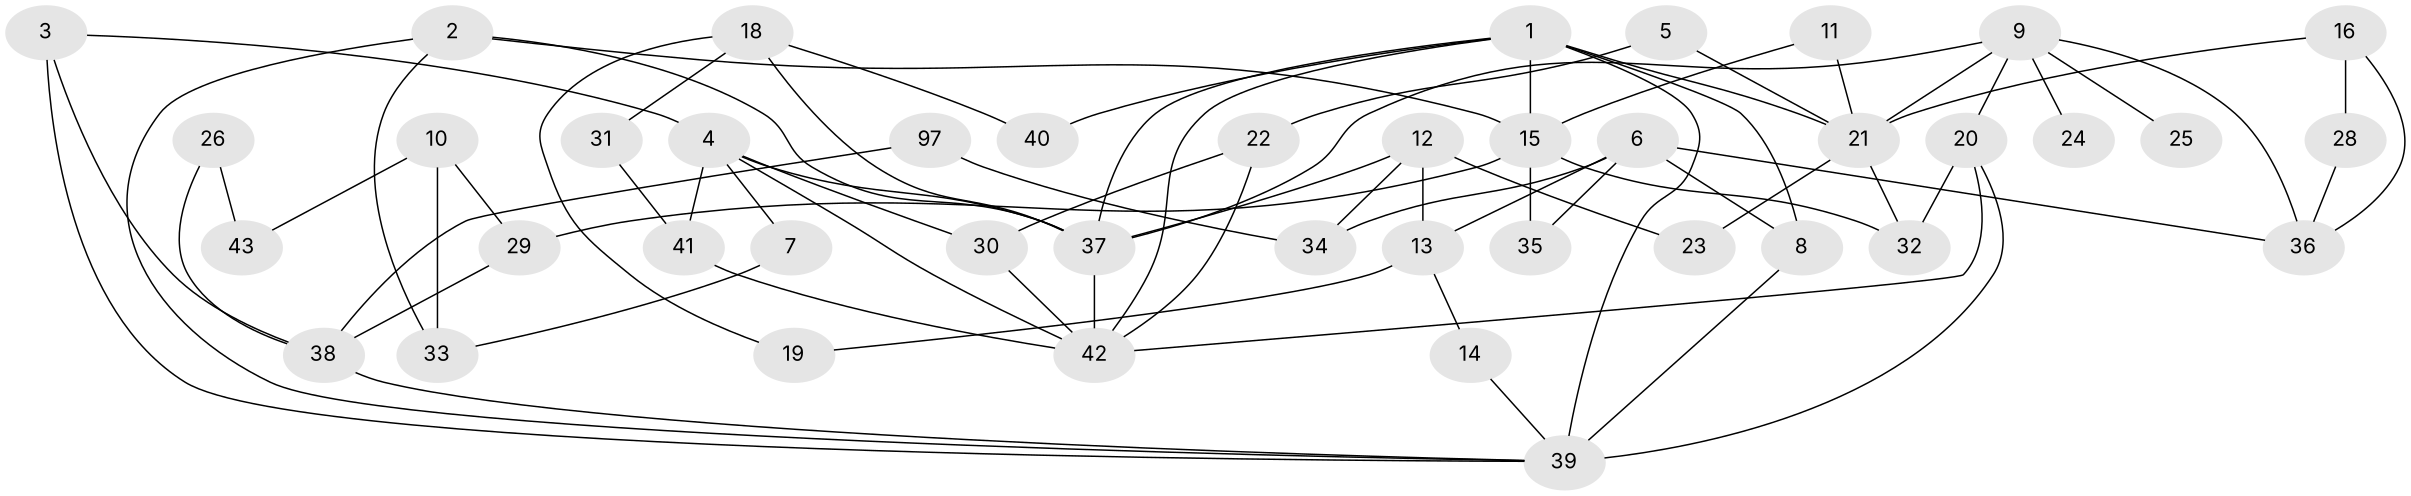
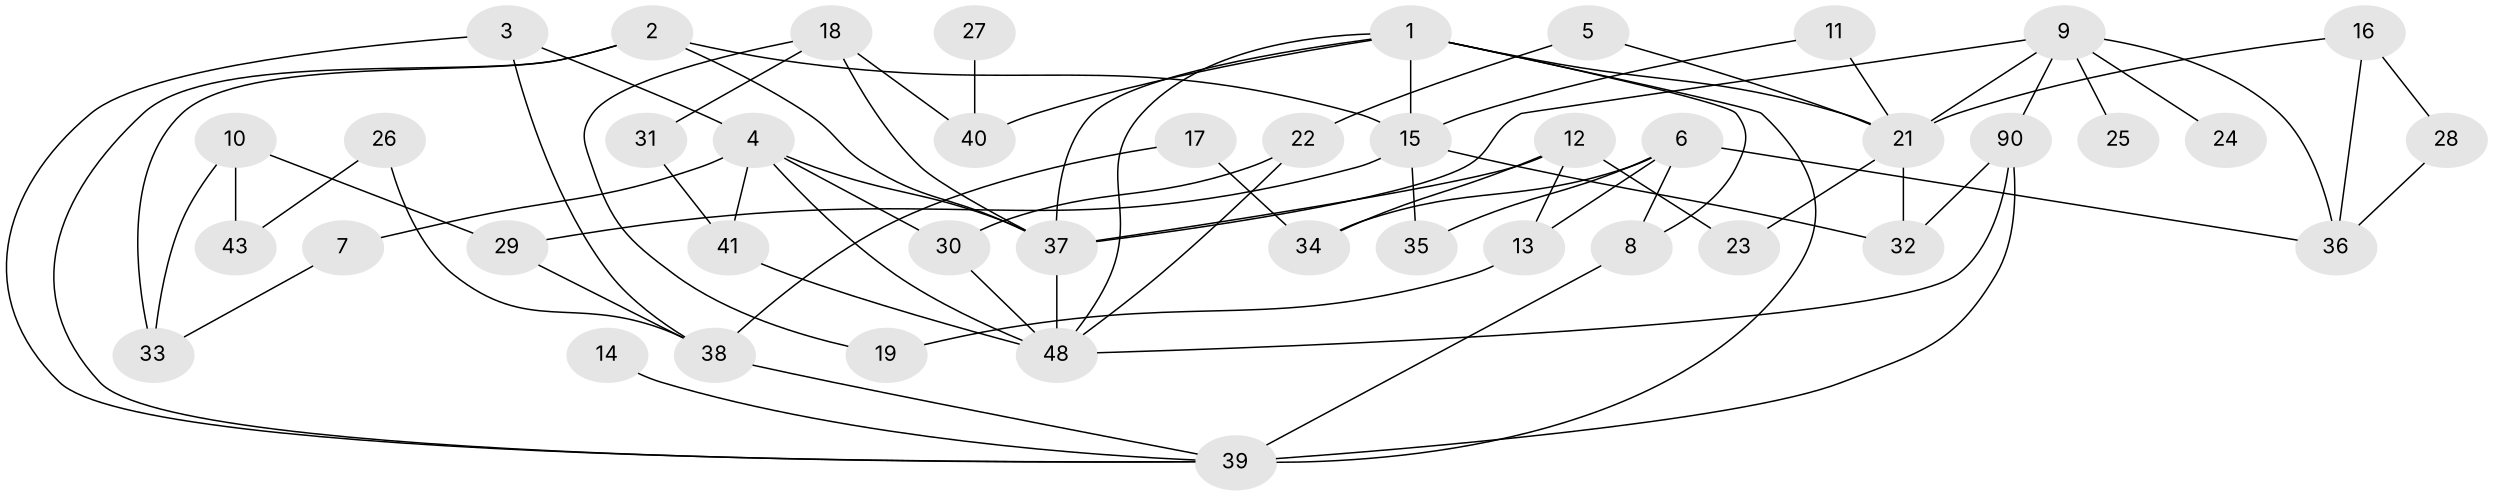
node "27": added
node "97": label "97" -> "17"
node "20": label "20" -> "90"
edge "13" -- "14": removed
node "42": label "42" -> "48"
